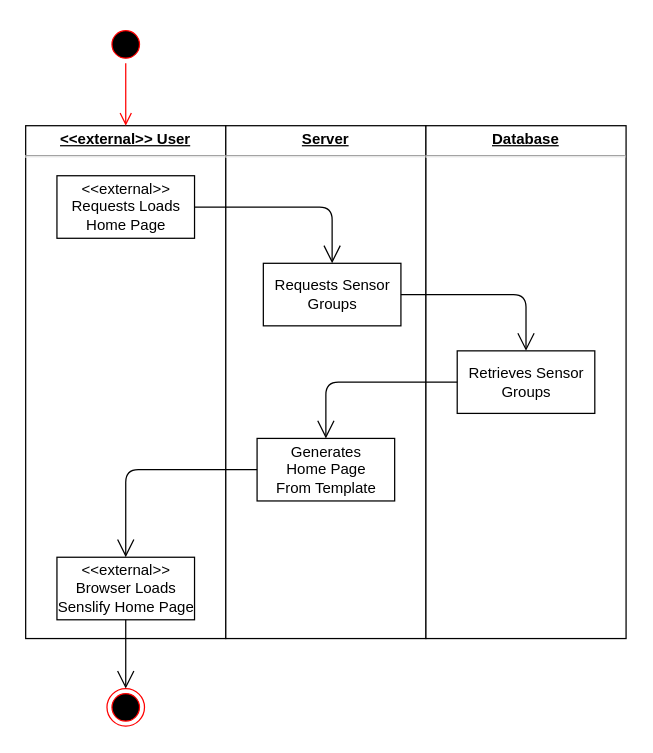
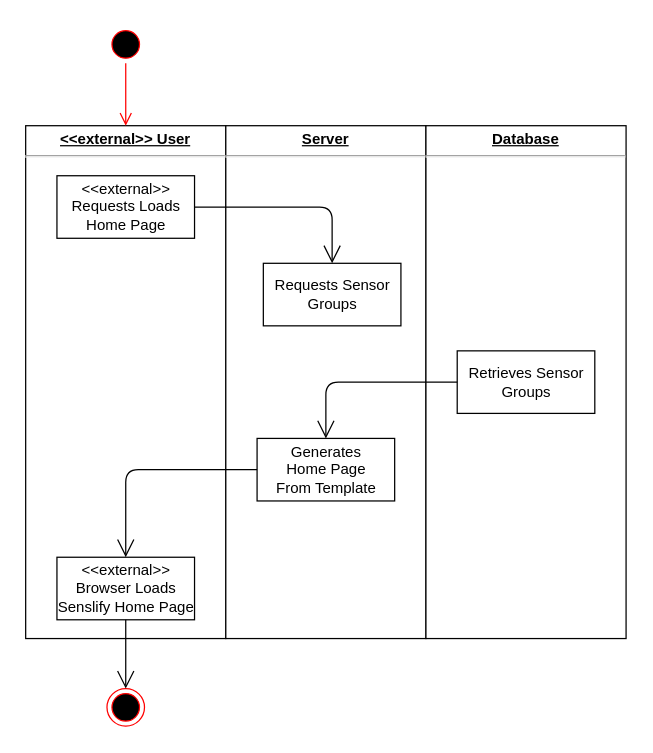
edge "Requests Sensor Groups" -> "Retrieves Sensor Groups": removed
